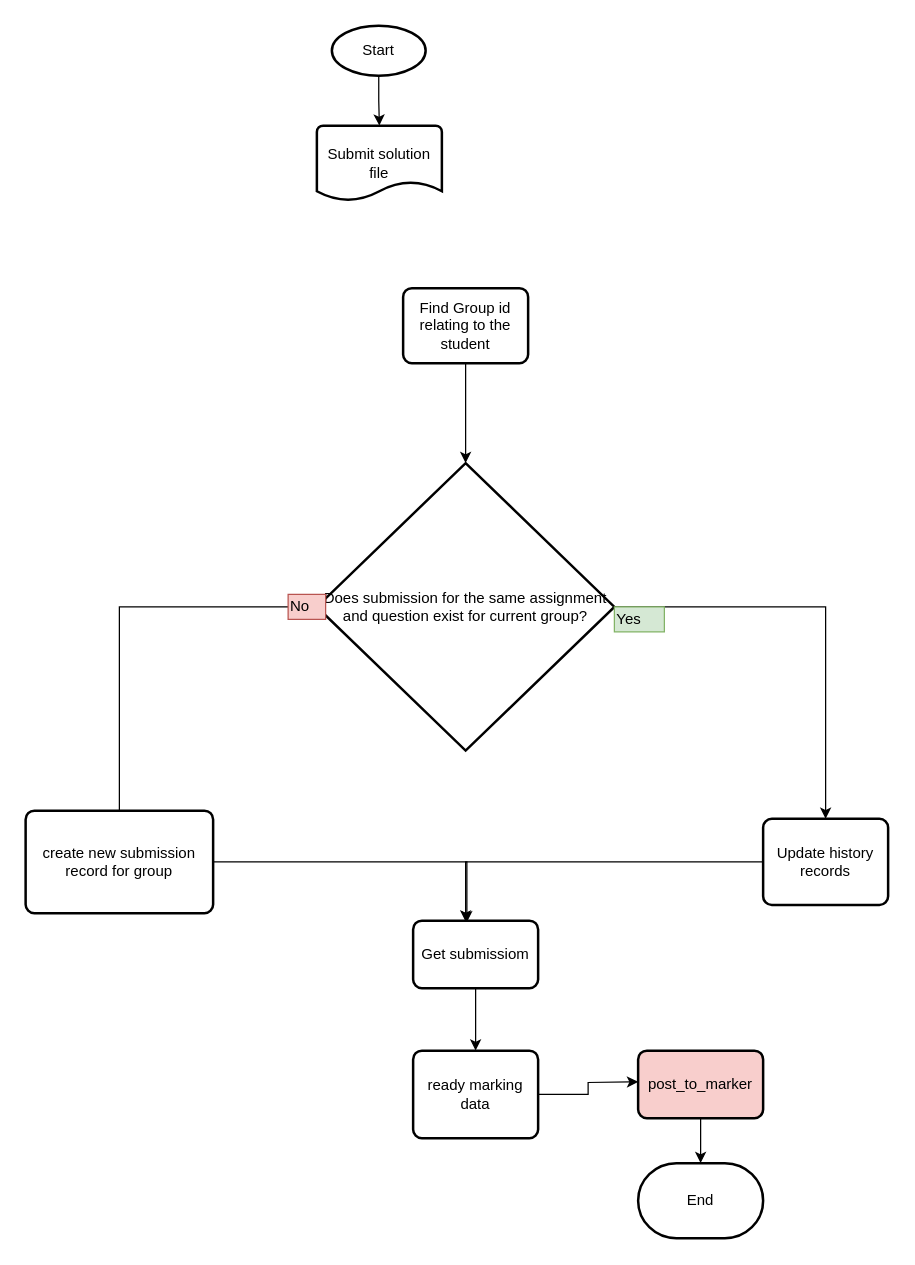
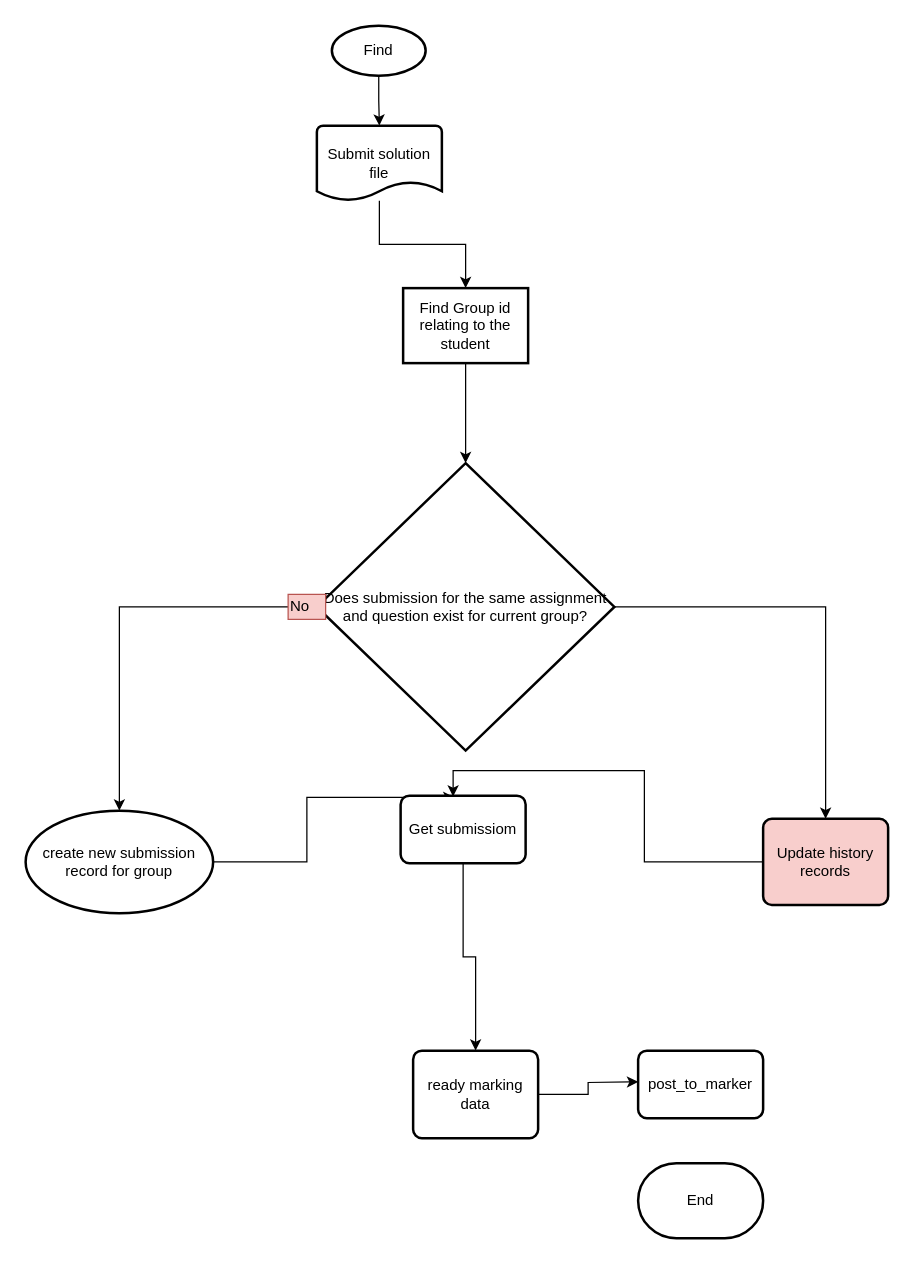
node "Start": label "Start" -> "Find"
edge "Submit solution file" -> "Find Group id relating to the student": added
node "Find Group id relating to the student": shape rounded rectangle -> rectangle
node "Yes": removed
edge "No" -- "create new submission record for group": arrowhead none -> classic
node "create new submission record for group": shape rounded rectangle -> ellipse
node "Update history records": fillcolor #ffffff -> #f8cecc
node "Get submissiom": moved (476, 954) -> (463, 829)
node "post_to_marker": fillcolor #f8cecc -> #ffffff
edge "post_to_marker" -> "End": removed
